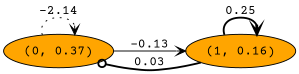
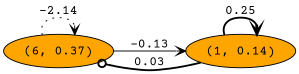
node "(0, 0.37)": label "(0, 0.37)" -> "(6, 0.37)"
node "(1, 0.16)": label "(1, 0.16)" -> "(1, 0.14)"
